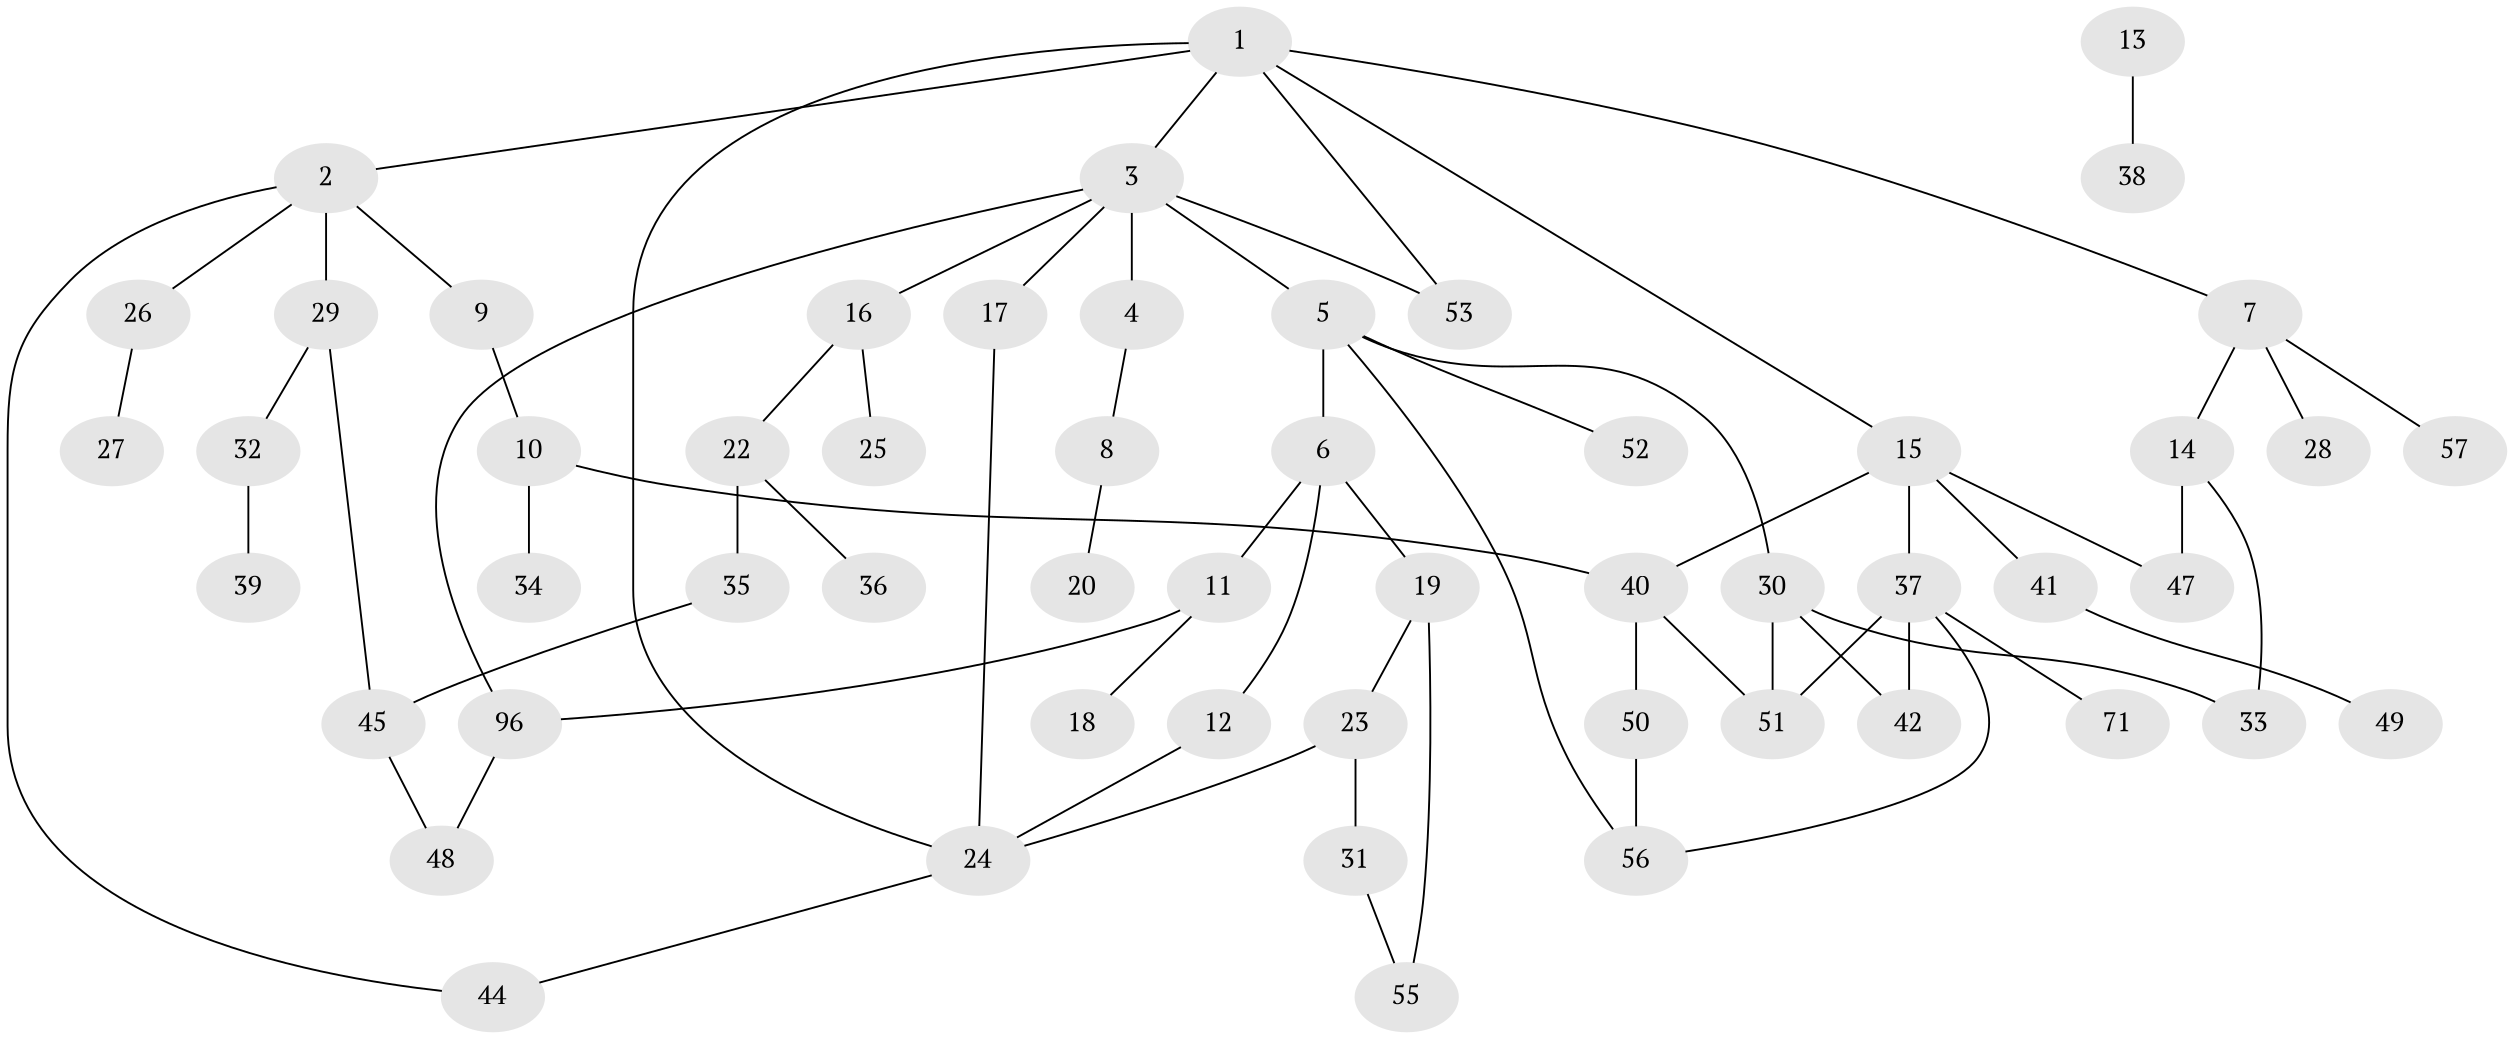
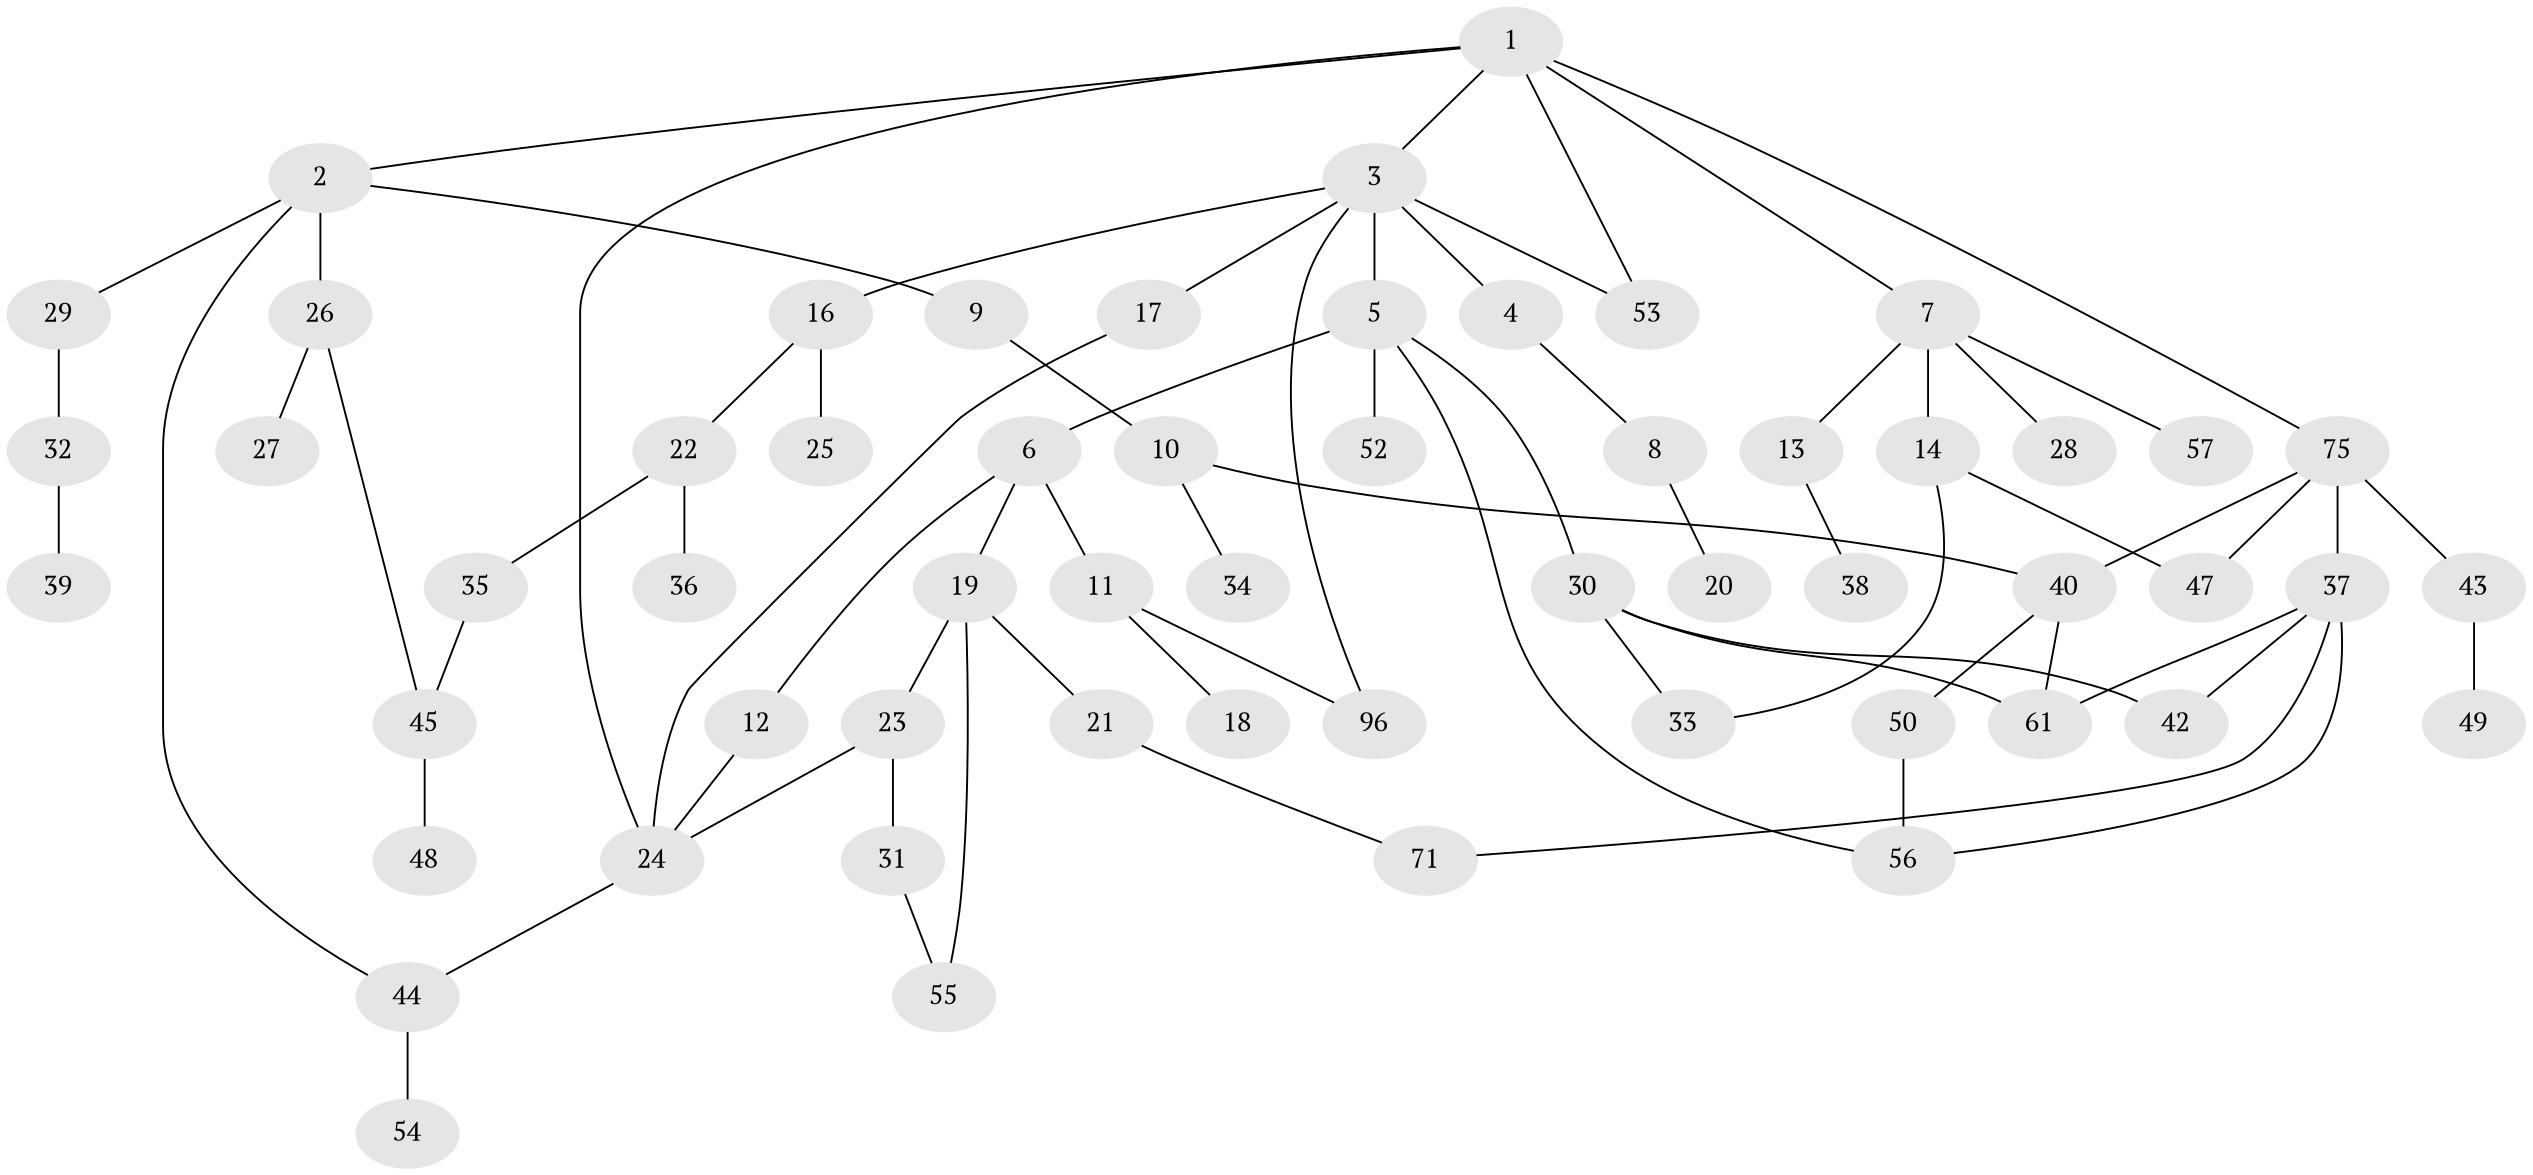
edge "7" -- "13": added
node "15": label "15" -> "75"
edge "29" -- "45": now "26" -- "45"
node "41": label "41" -> "43"
node "21": added
node "51": label "51" -> "61"
edge "96" -- "48": removed
node "54": added
